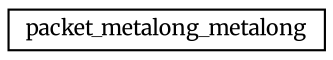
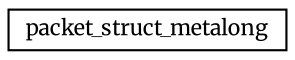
node "packet_metalong_metalong": label "packet_metalong_metalong" -> "packet_struct_metalong"
